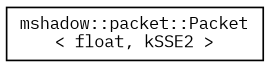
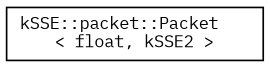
node "mshadow::packet::Packet < float, kSSE2 >": label "mshadow::packet::Packet < float, kSSE2 >" -> "kSSE::packet::Packet < float, kSSE2 >"
